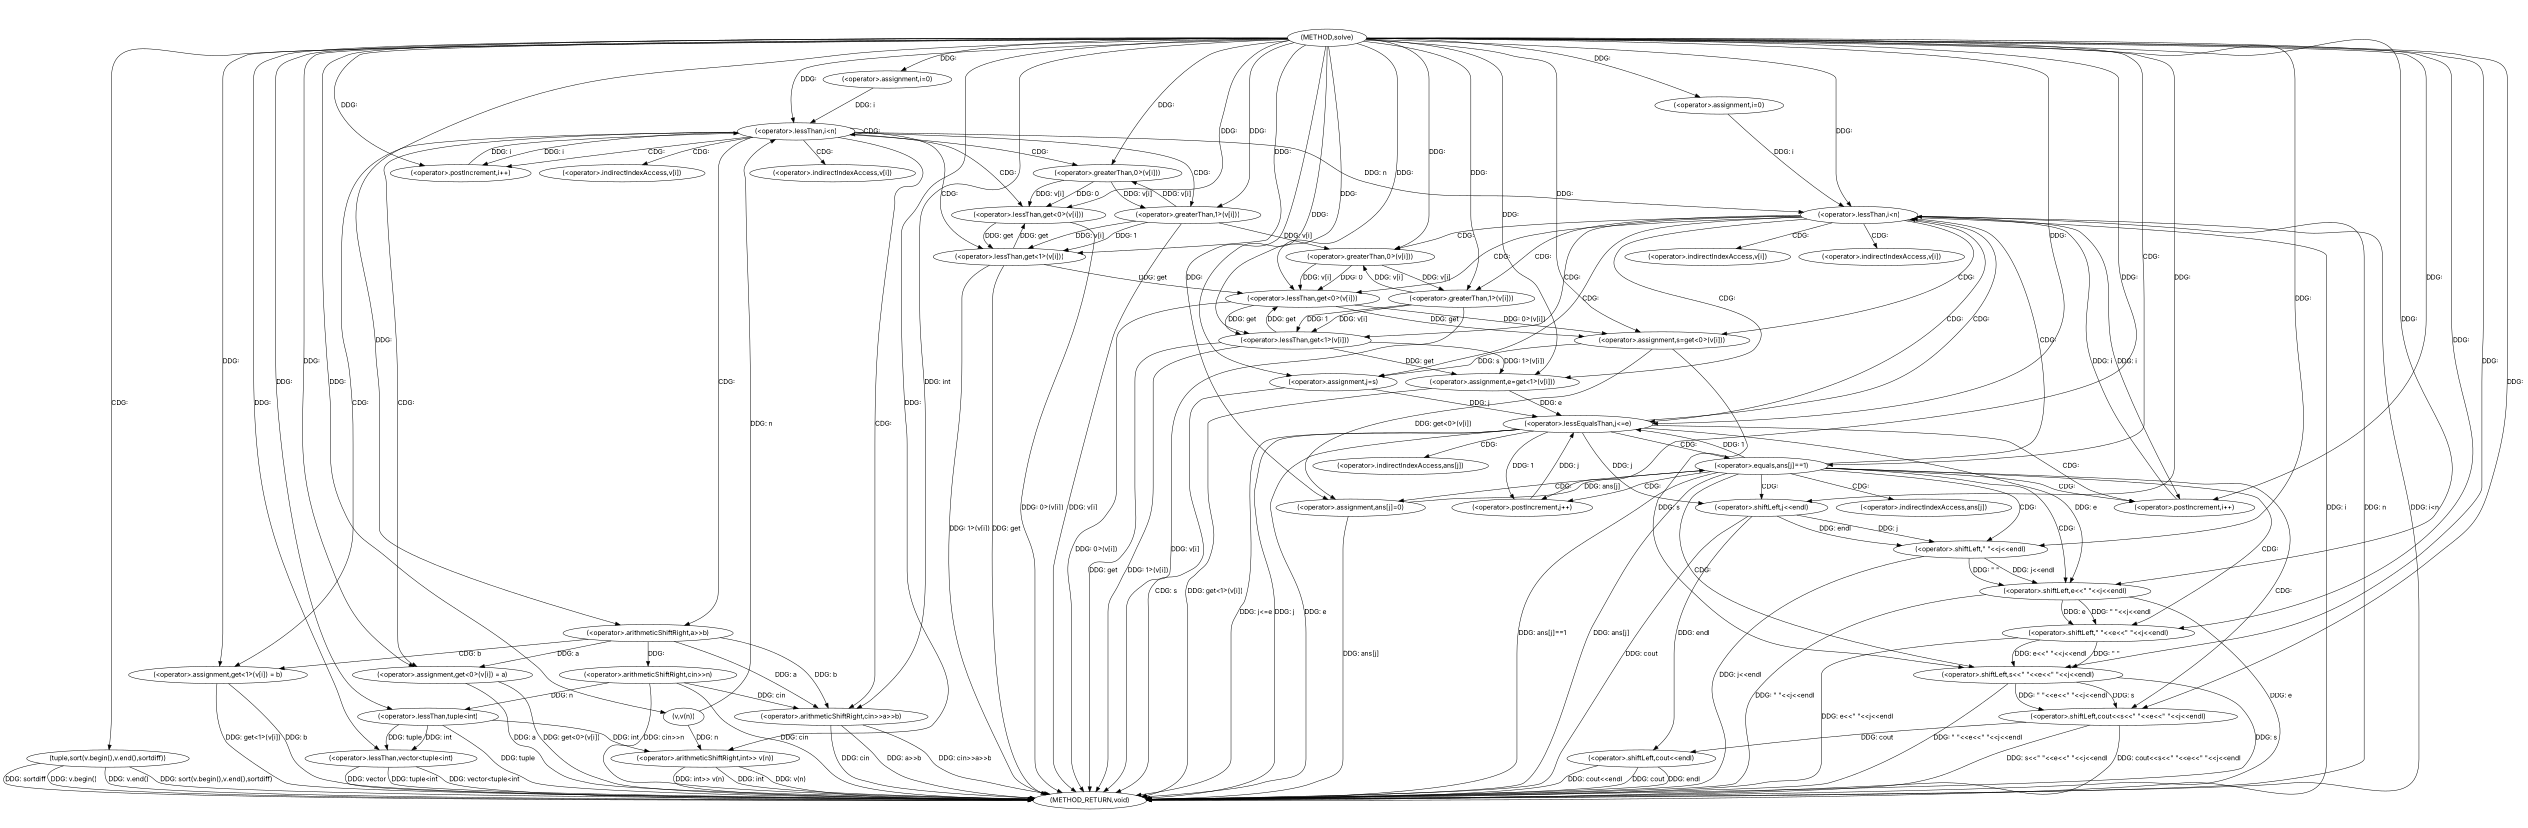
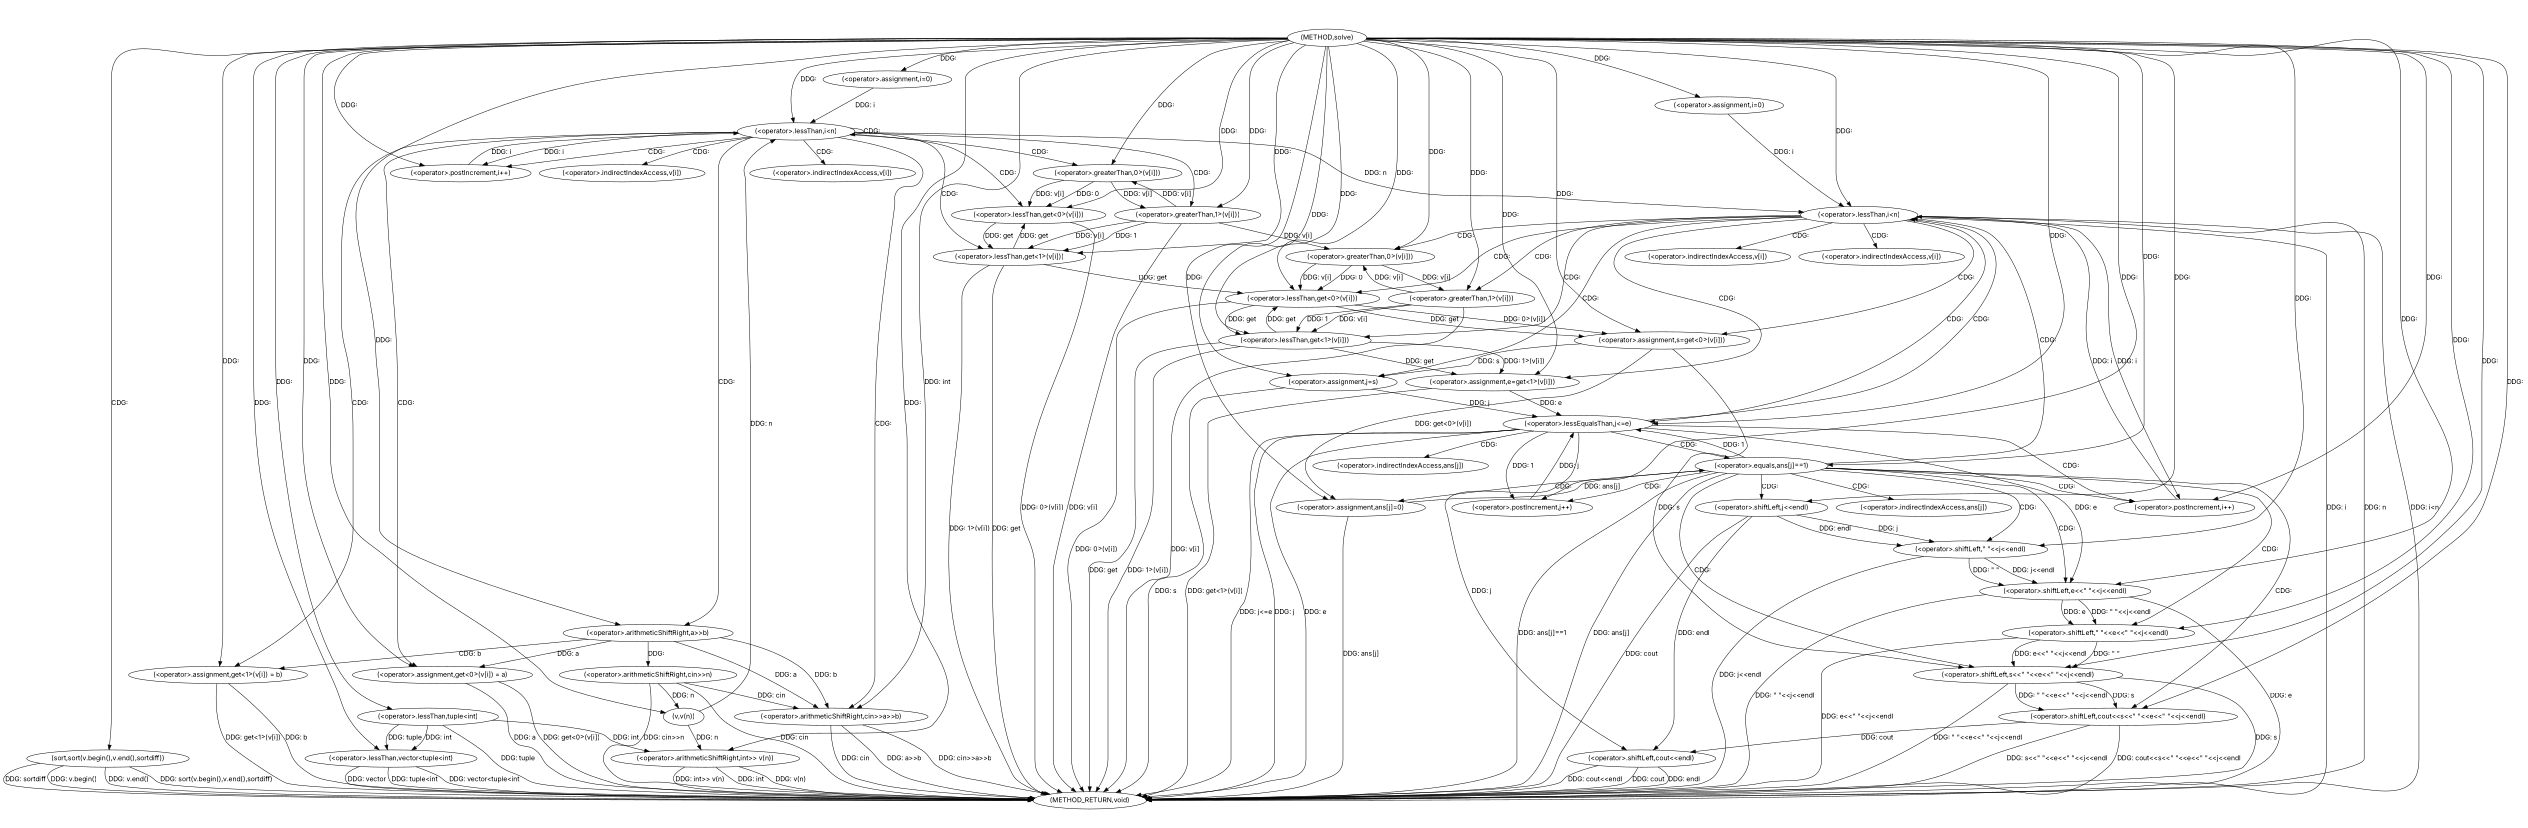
edge "(METHOD,solve)" -> "(<operator>.equals,ans[j]==1)": label "CDG: " -> "DDG: "
edge "(<operator>.lessEqualsThan,j<=e)" -> "(<operator>.shiftLeft,j<<endl)": now "(<operator>.lessEqualsThan,j<=e)" -> "(<operator>.shiftLeft,cout<<endl)"
edge "(<operator>.assignment,j=s)" -> "(METHOD_RETURN,void)": label "CDG: s" -> "DDG: s"
edge "(<operator>.arithmeticShiftRight,cin>>n)" -> "(<operator>.lessThan,tuple<int)": now "(<operator>.arithmeticShiftRight,cin>>n)" -> "(v,v(n))"
node "(tuple,sort(v.begin(),v.end(),sortdiff))": label "(tuple,sort(v.begin(),v.end(),sortdiff))" -> "(sort,sort(v.begin(),v.end(),sortdiff))"
